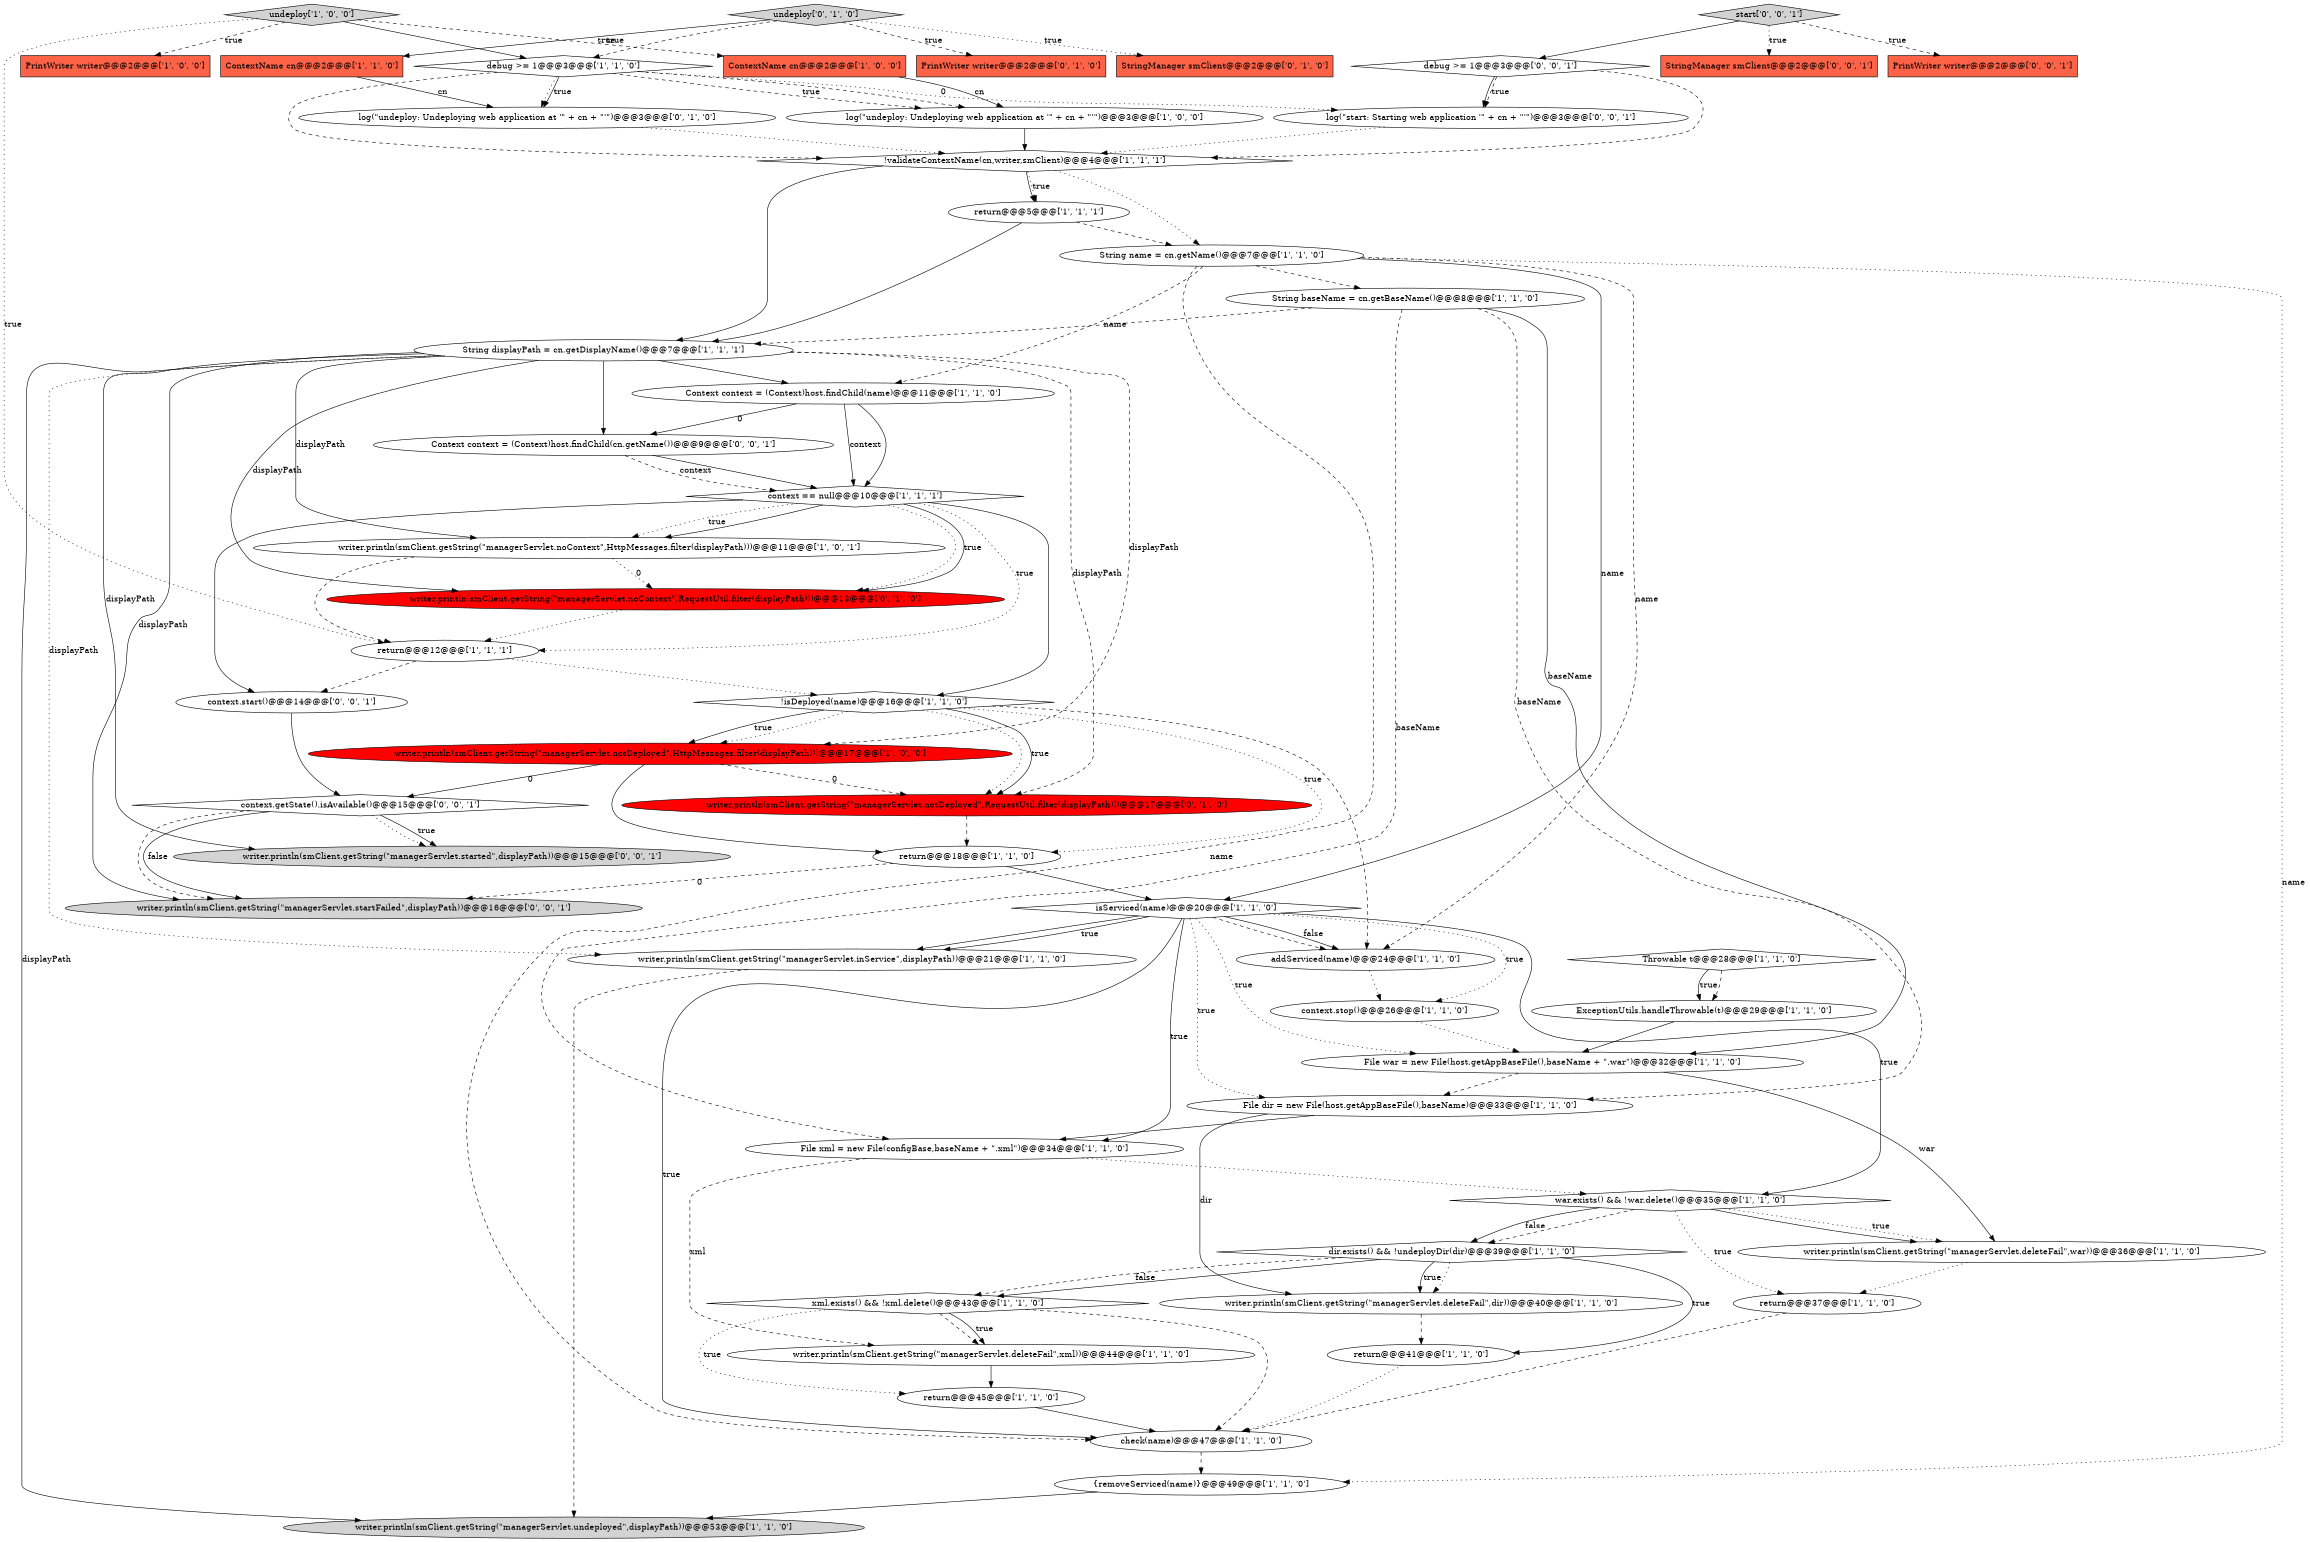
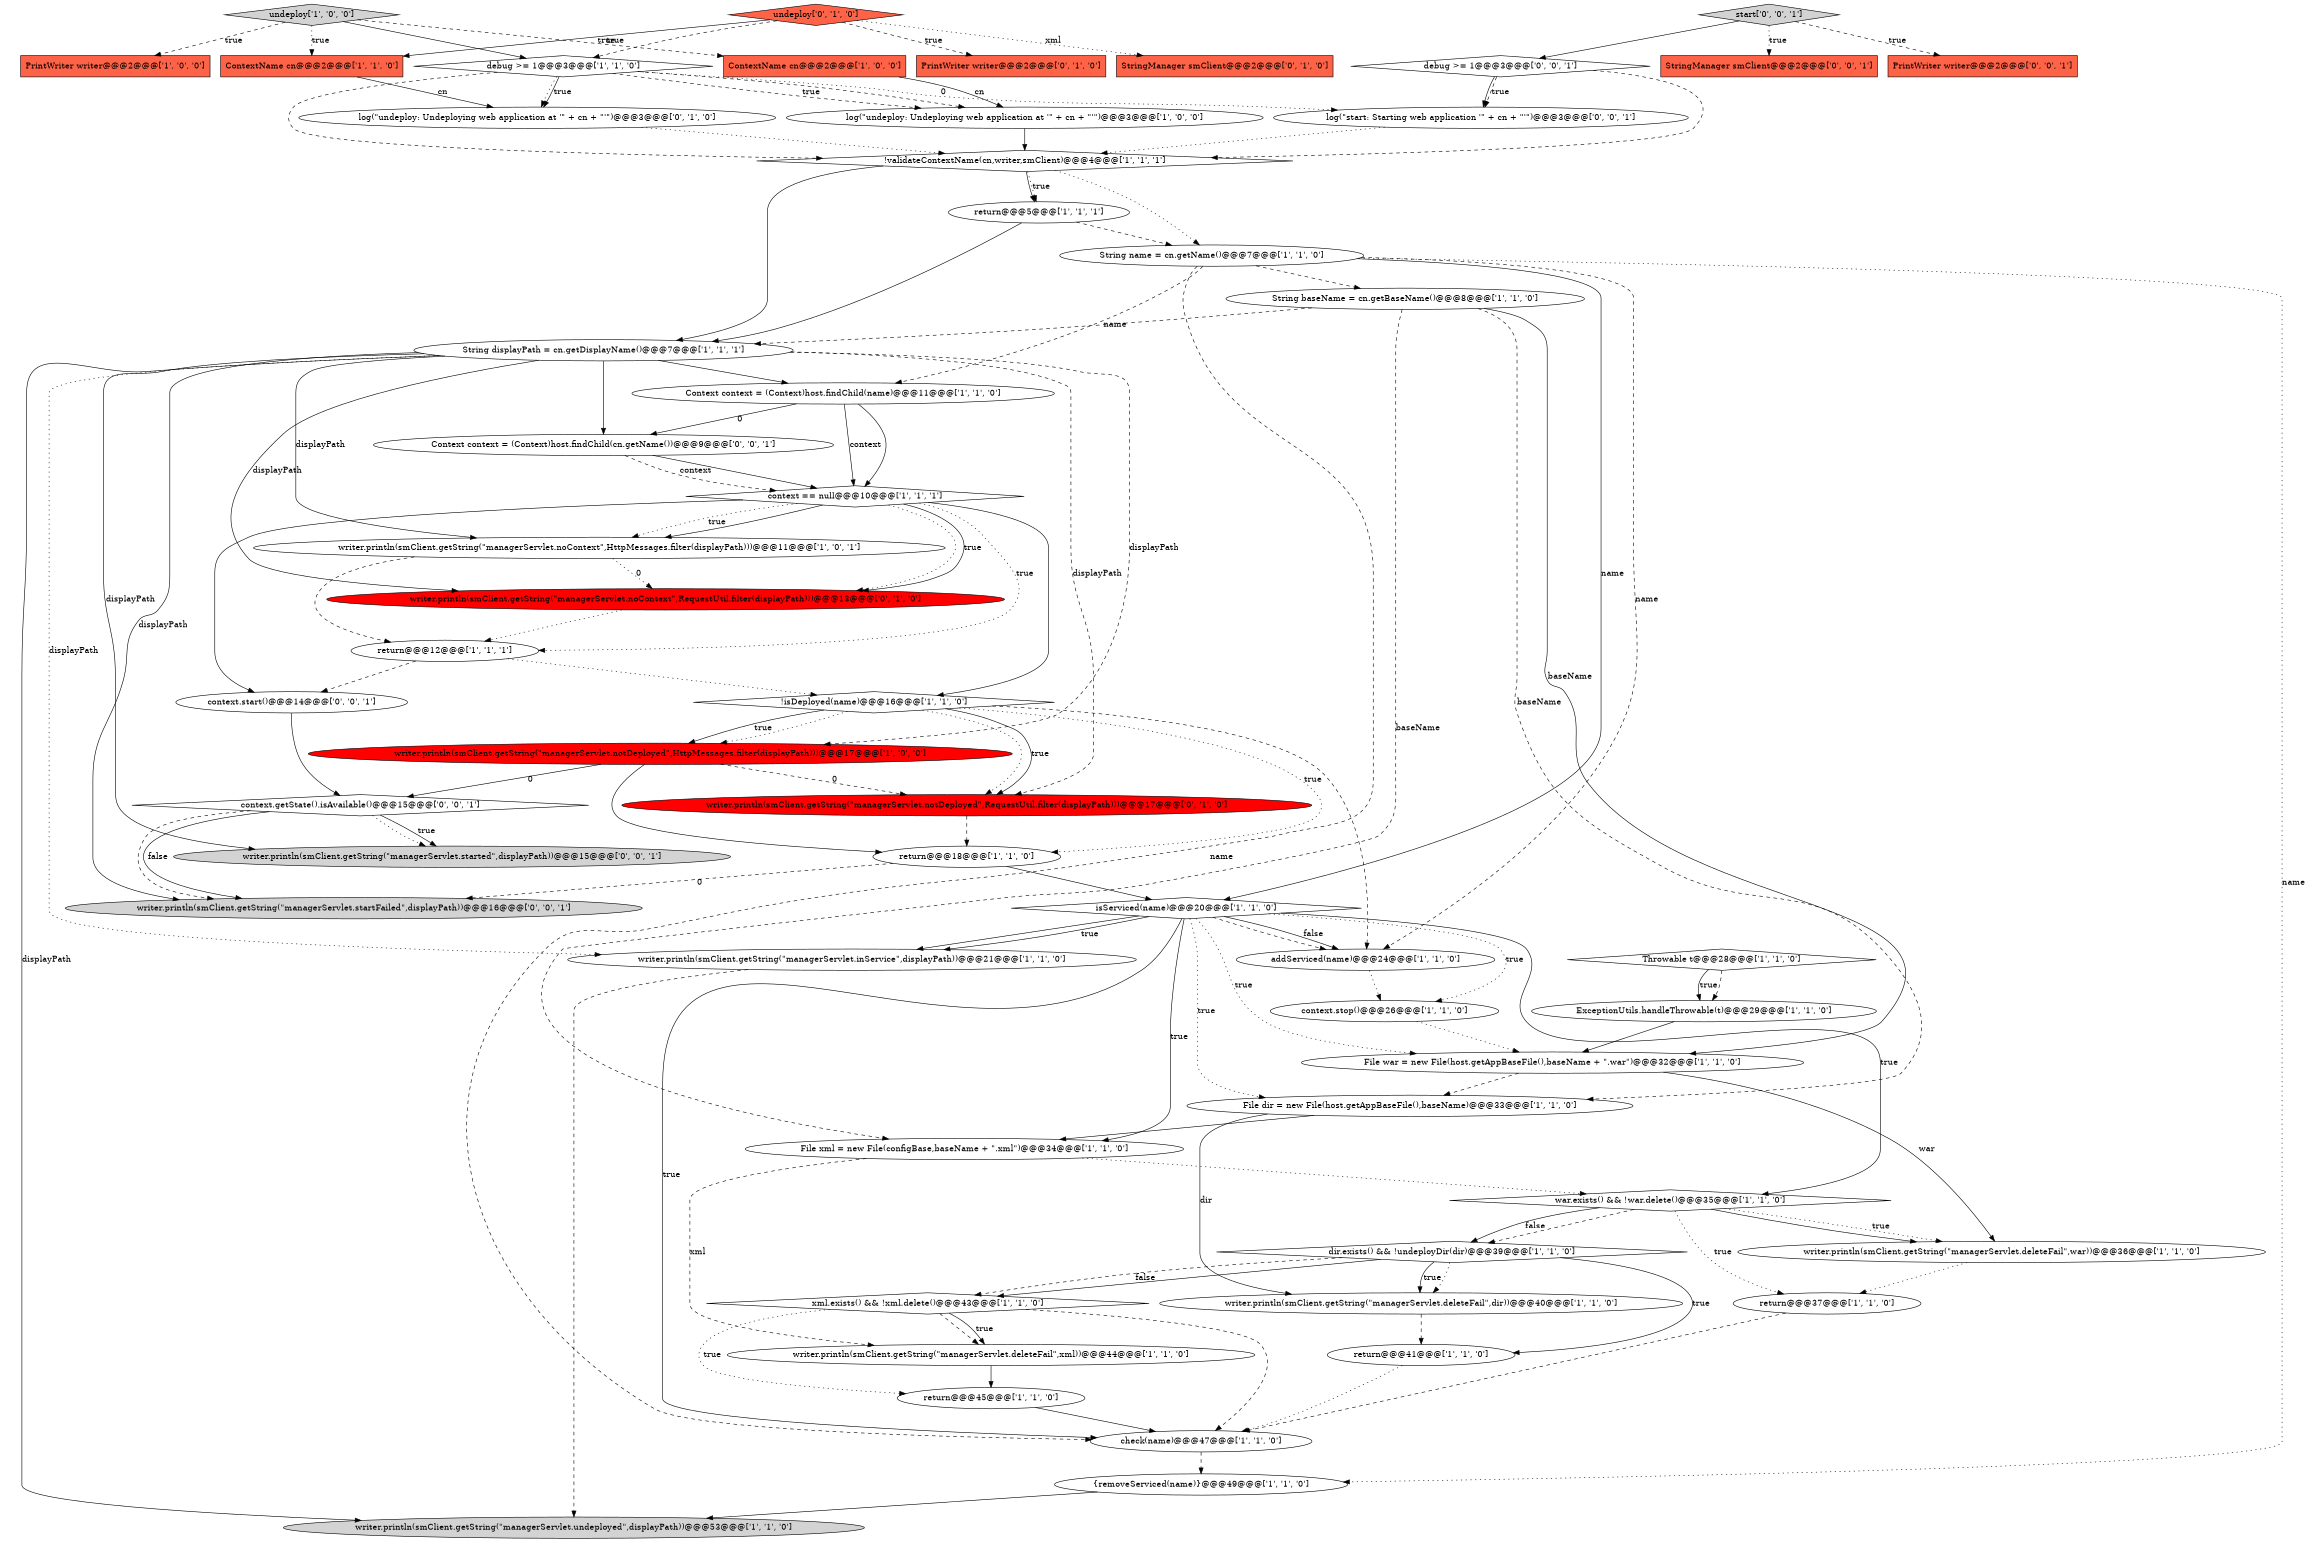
node "undeploy['0', '1', '0']": fillcolor lightgray -> tomato
edge "undeploy['0', '1', '0']" -> "StringManager smClient@@@2@@@['0', '1', '0']": label "true" -> "xml"
edge "undeploy['1', '0', '0']" -> "return@@@12@@@['1', '1', '1']": now "undeploy['1', '0', '0']" -> "ContextName cn@@@2@@@['1', '1', '0']"
